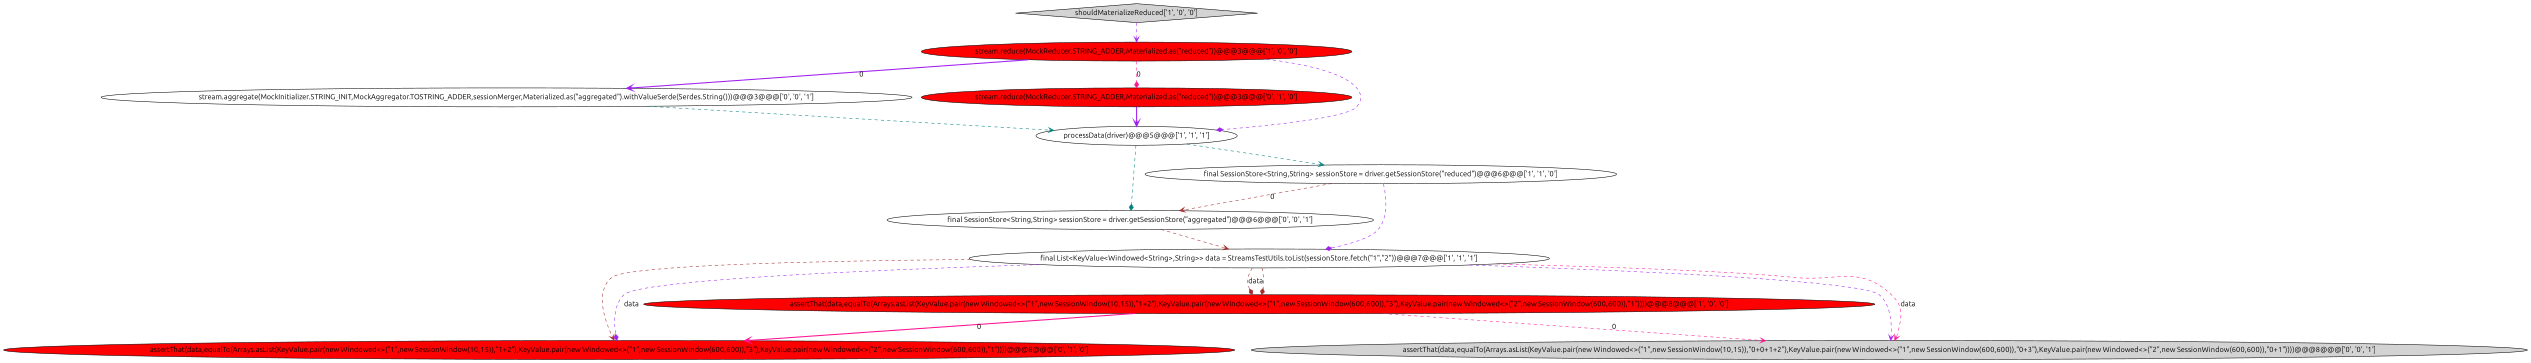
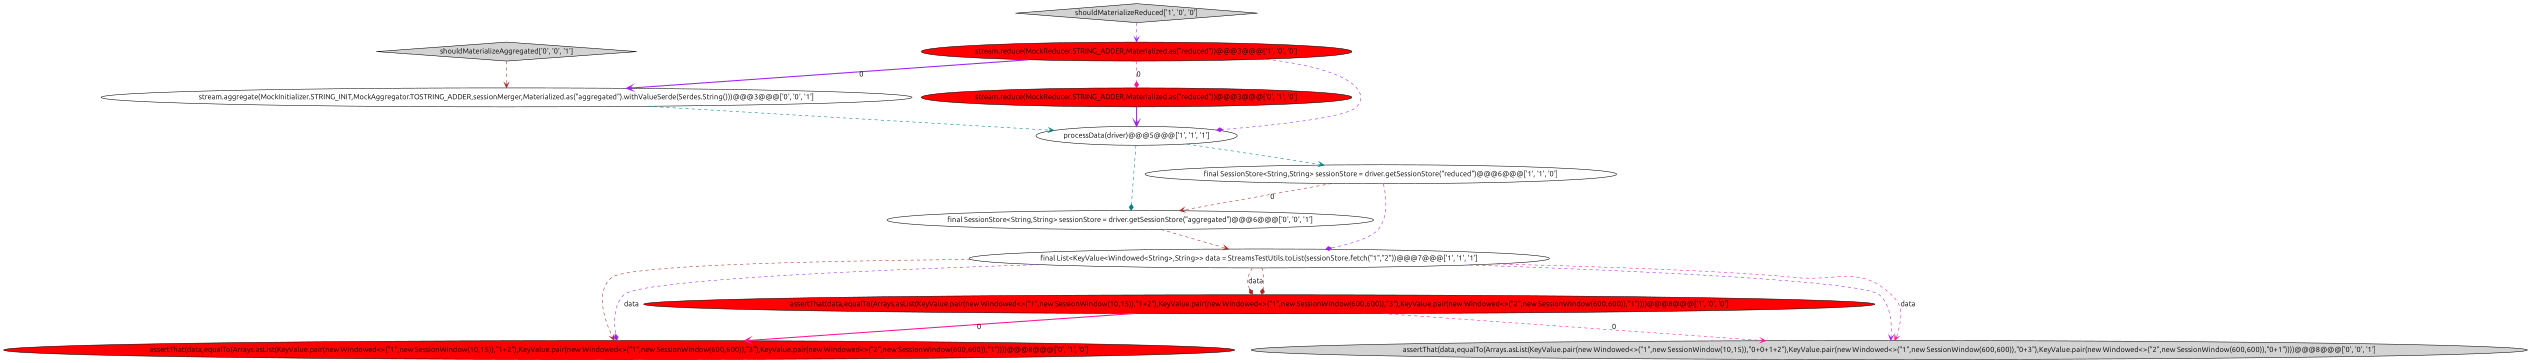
node "shouldMaterializeAggregated['0', '0', '1']": added
